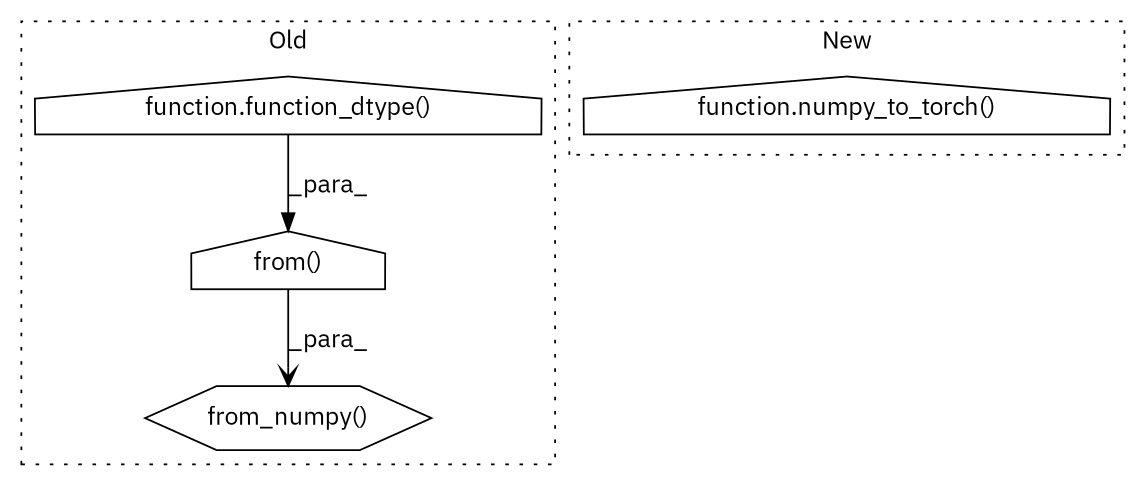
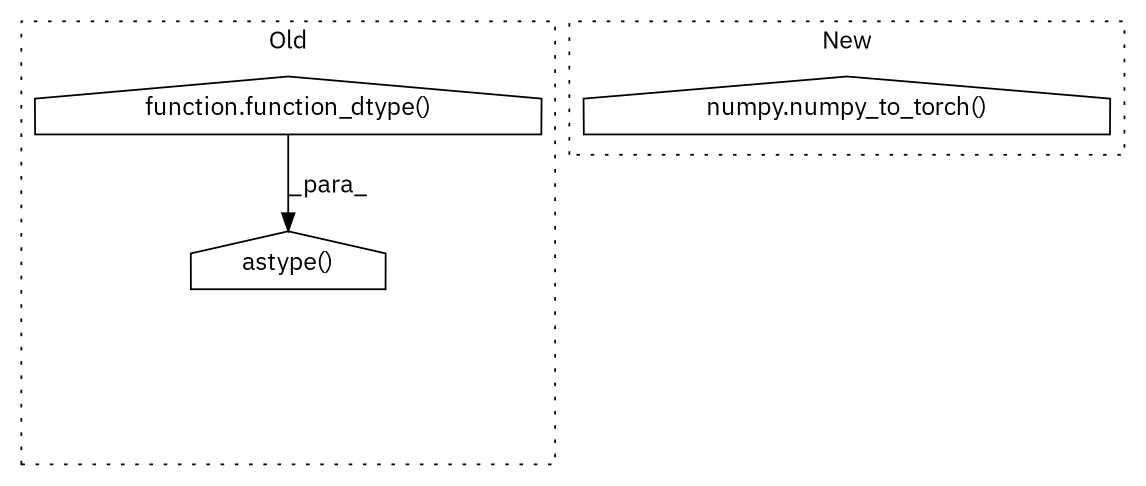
node "function.numpy_to_torch()": label "function.numpy_to_torch()" -> "numpy.numpy_to_torch()"
node "from()": label "from()" -> "astype()"
node "from_numpy()": removed
